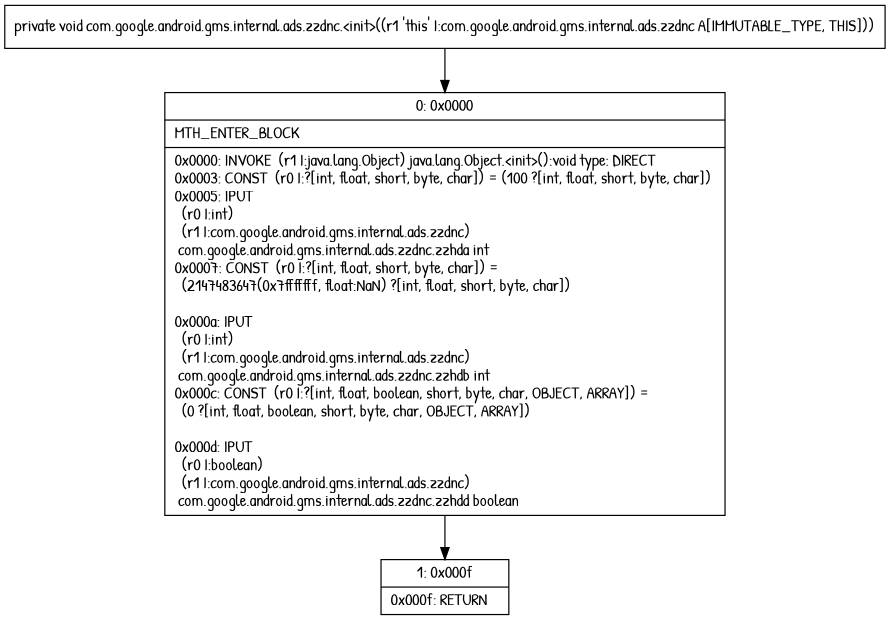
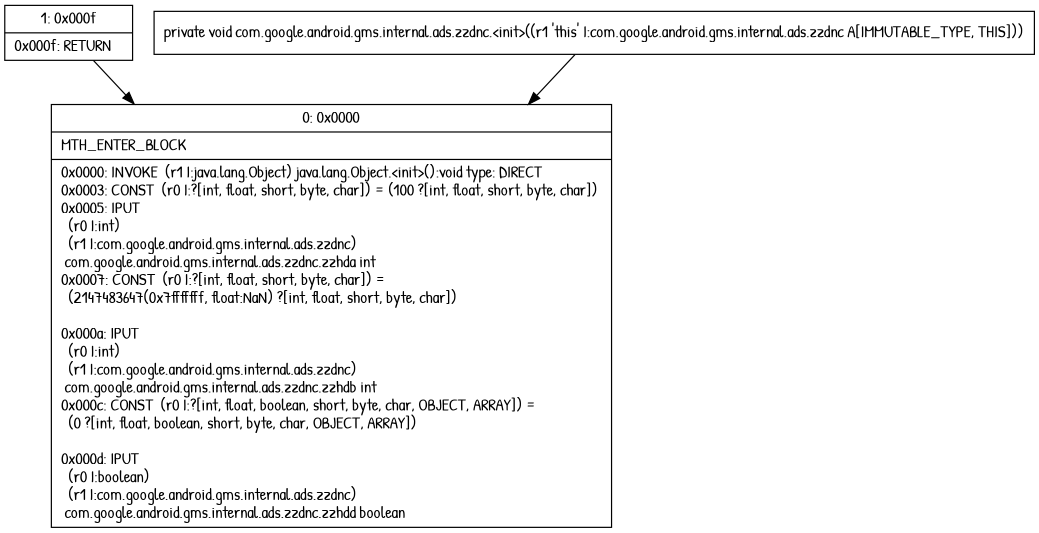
edge "0: 0x0000" -> "1: 0x000f": reversed
